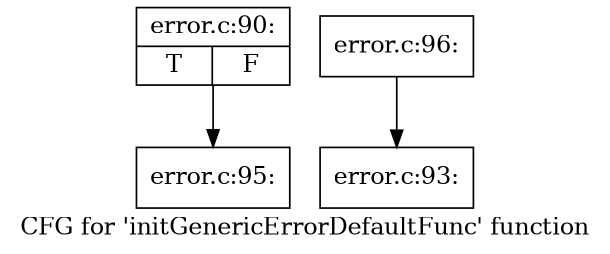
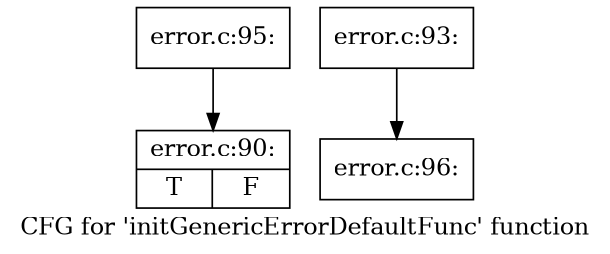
edge "error.c:96:" -> "error.c:93:": reversed
edge "error.c:90:" -> "error.c:95:": reversed
